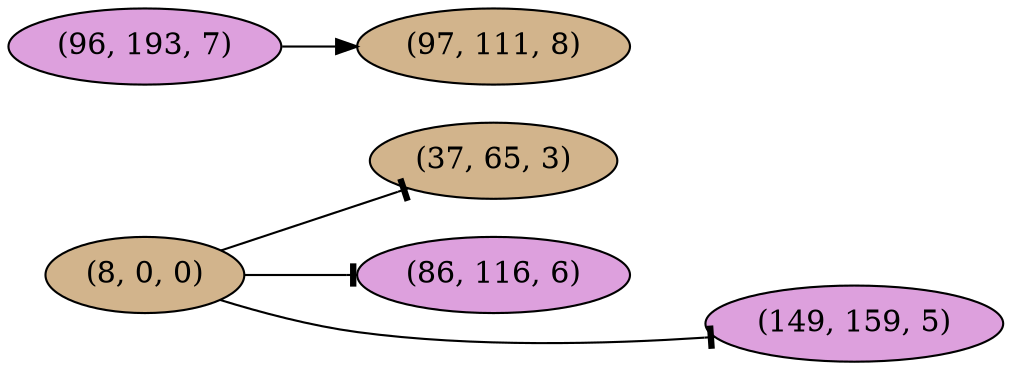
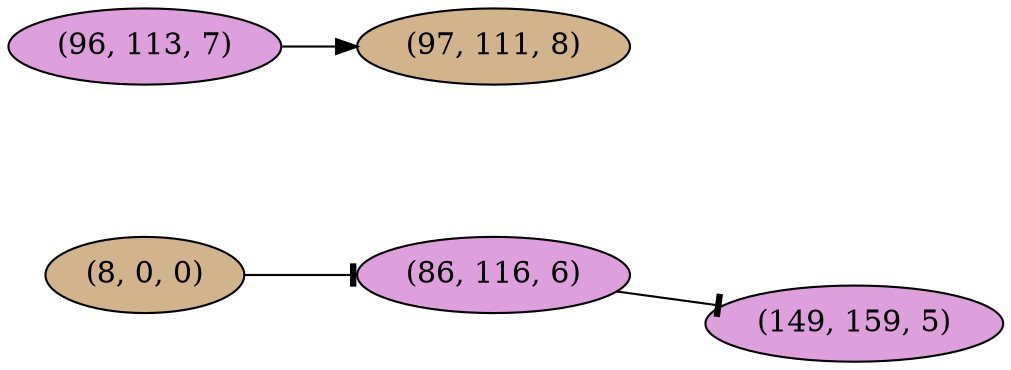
node "(96, 193, 7)": label "(96, 193, 7)" -> "(96, 113, 7)"
node "(37, 65, 3)": removed
edge "(8, 0, 0)" -> "(149, 159, 5)": now "(86, 116, 6)" -> "(149, 159, 5)"
